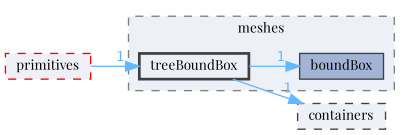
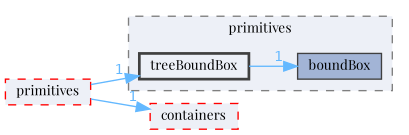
cluster "meshes": label "meshes" -> "primitives"
edge "treeBoundBox" -> "containers": now "primitives" -> "containers"
node "containers": color grey25 -> red
